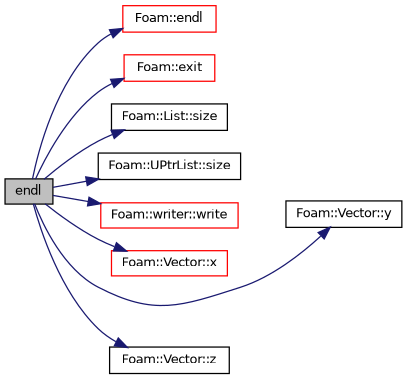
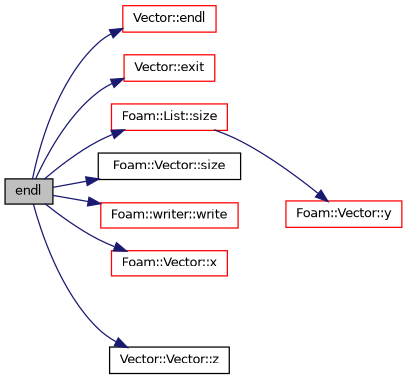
node "Foam::endl": label "Foam::endl" -> "Vector::endl"
node "Foam::exit": label "Foam::exit" -> "Vector::exit"
node "Foam::List::size": color black -> red
node "Foam::UPtrList::size": label "Foam::UPtrList::size" -> "Foam::Vector::size"
node "Foam::Vector::y": color black -> red
edge "endl" -> "Foam::Vector::y": now "Foam::List::size" -> "Foam::Vector::y"
node "Foam::Vector::z": label "Foam::Vector::z" -> "Vector::Vector::z"
